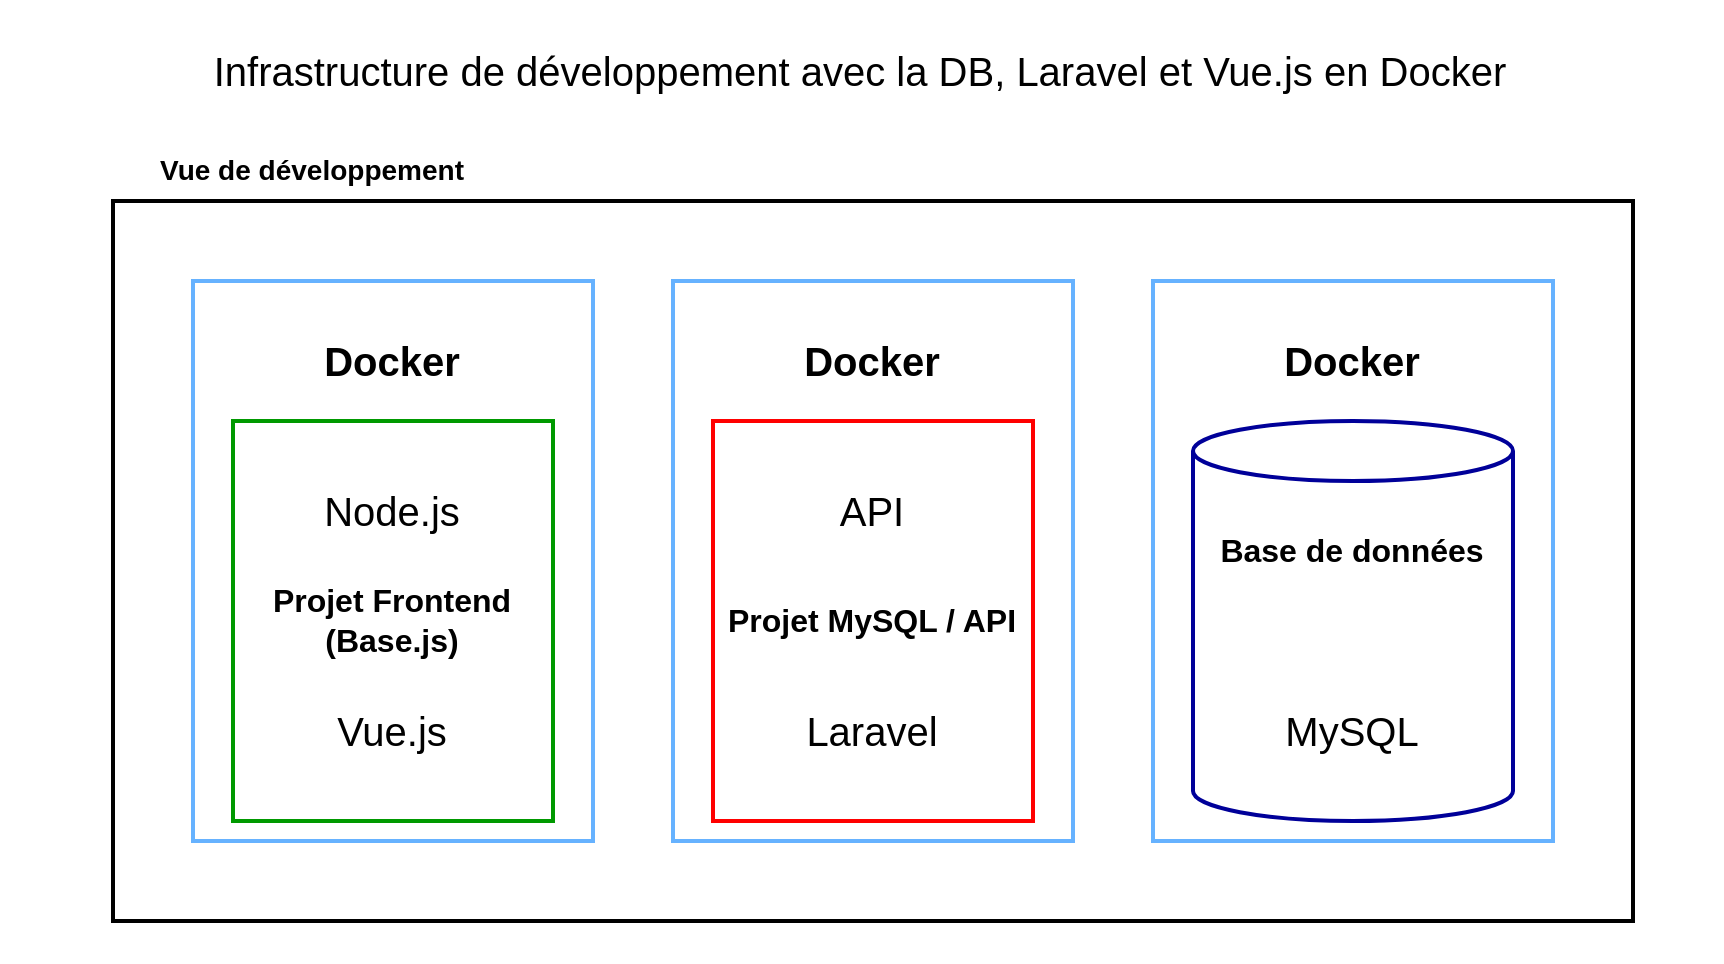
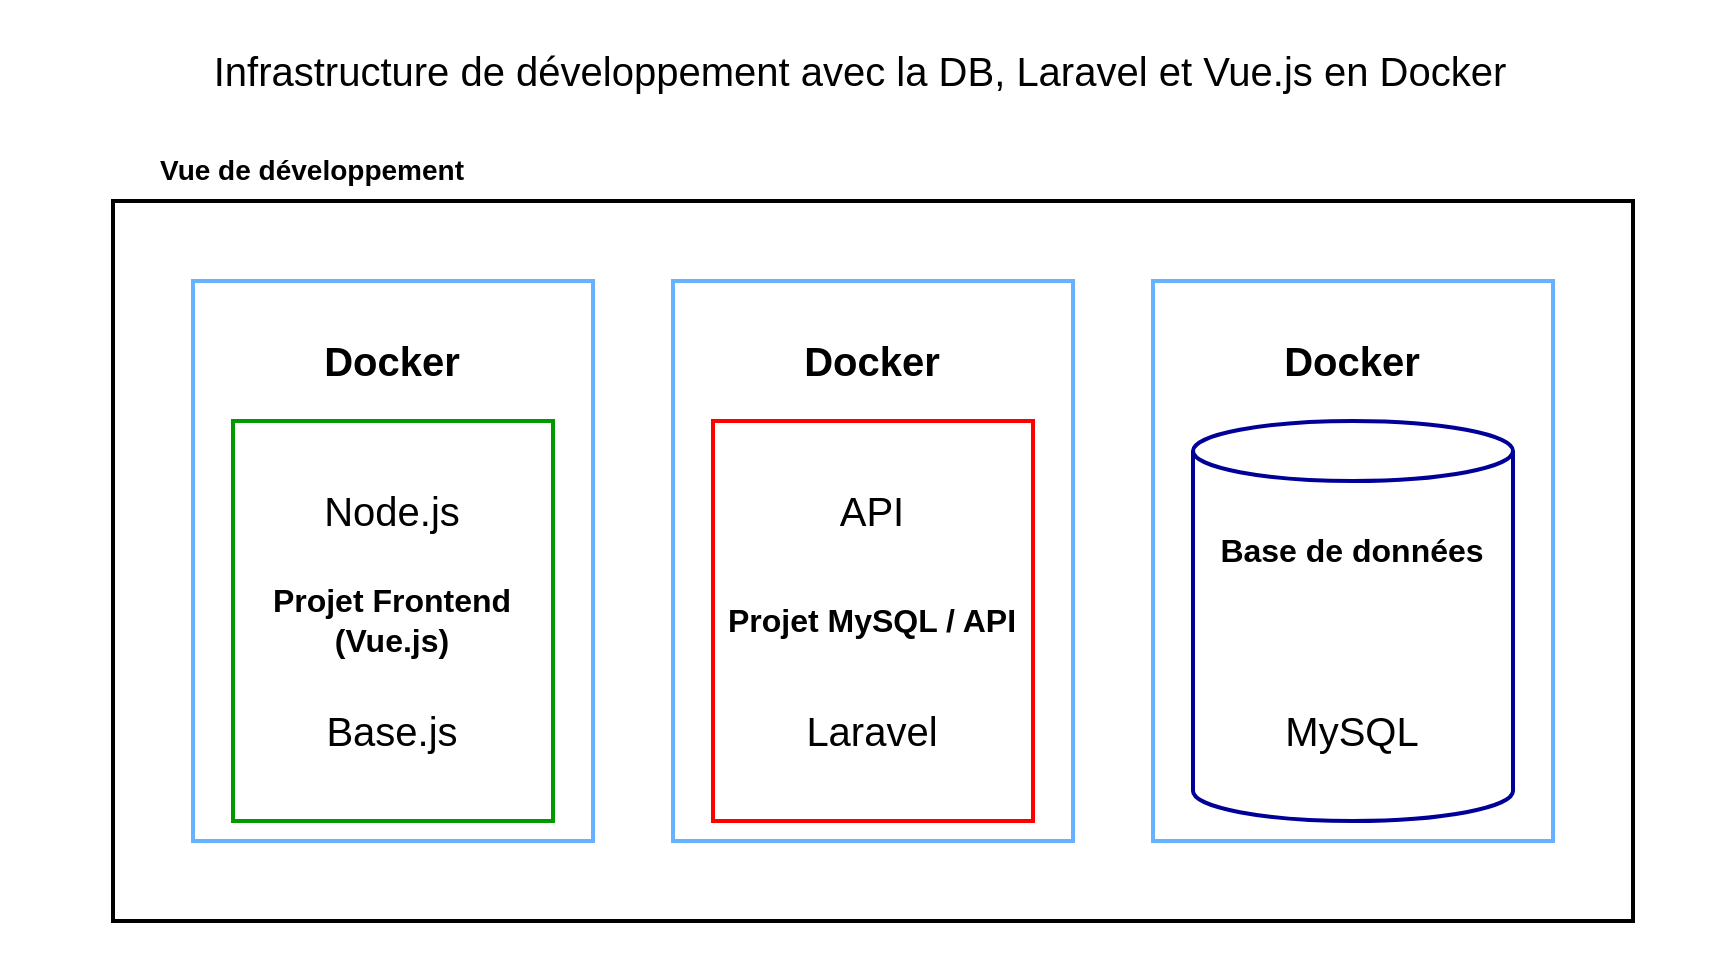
node "Projet Frontend (Base.js)": label "Projet Frontend (Base.js)" -> "Projet Frontend (Vue.js)"
node "Vue.js": label "Vue.js" -> "Base.js"
